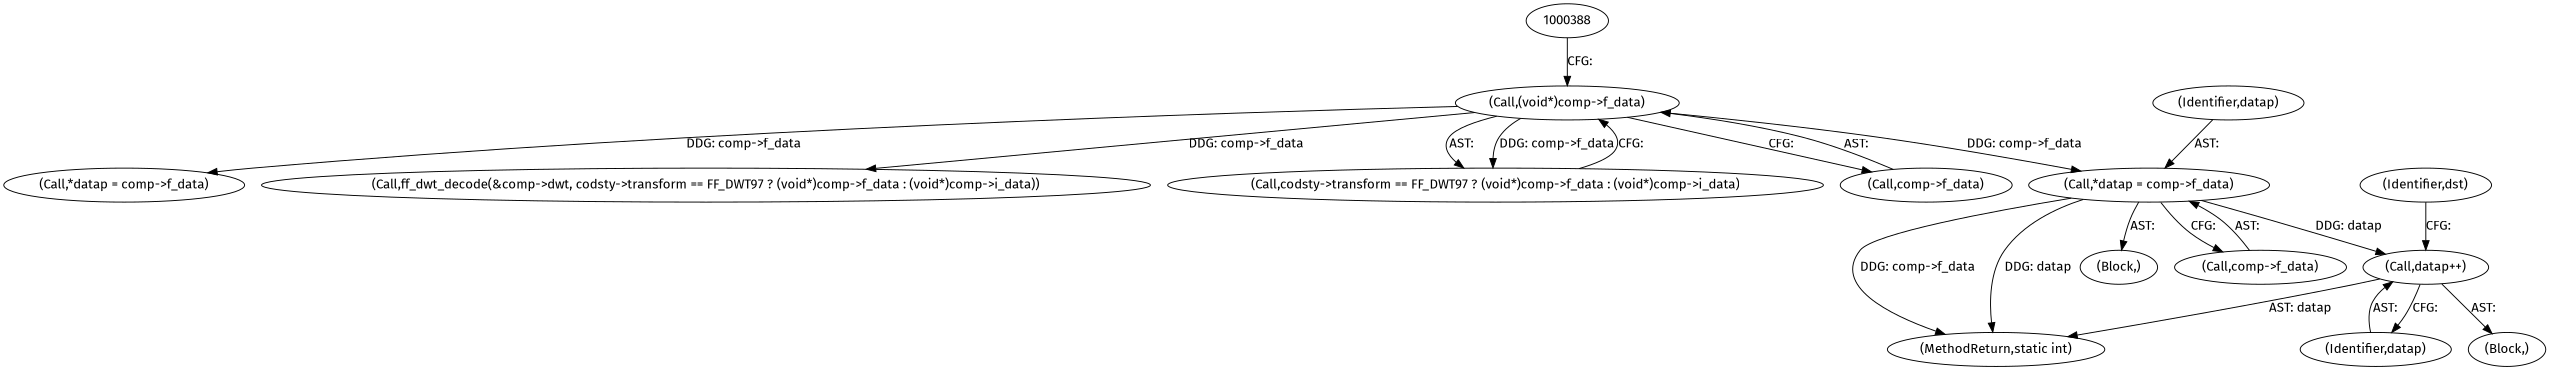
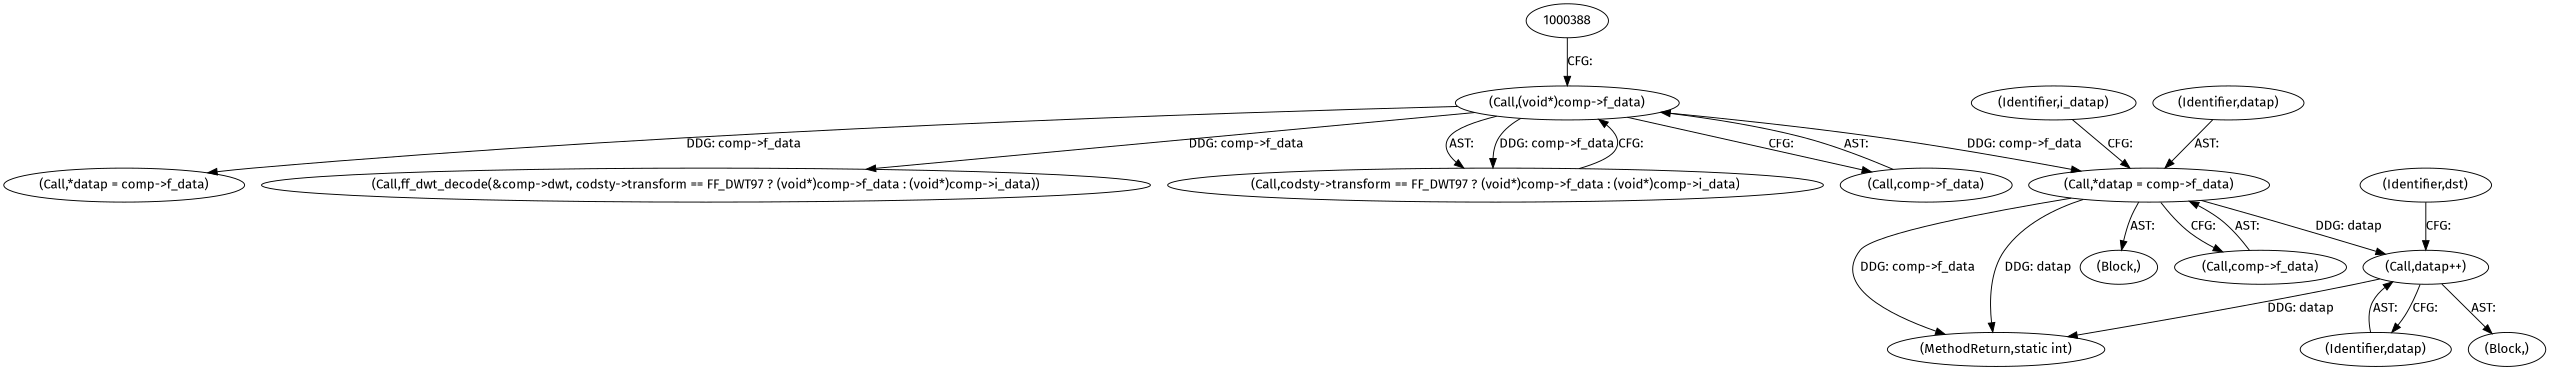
node "(Identifier,i_datap)": added
edge "(Call,datap++)" -> "(MethodReturn,static int)": label "AST: datap" -> "DDG: datap"
